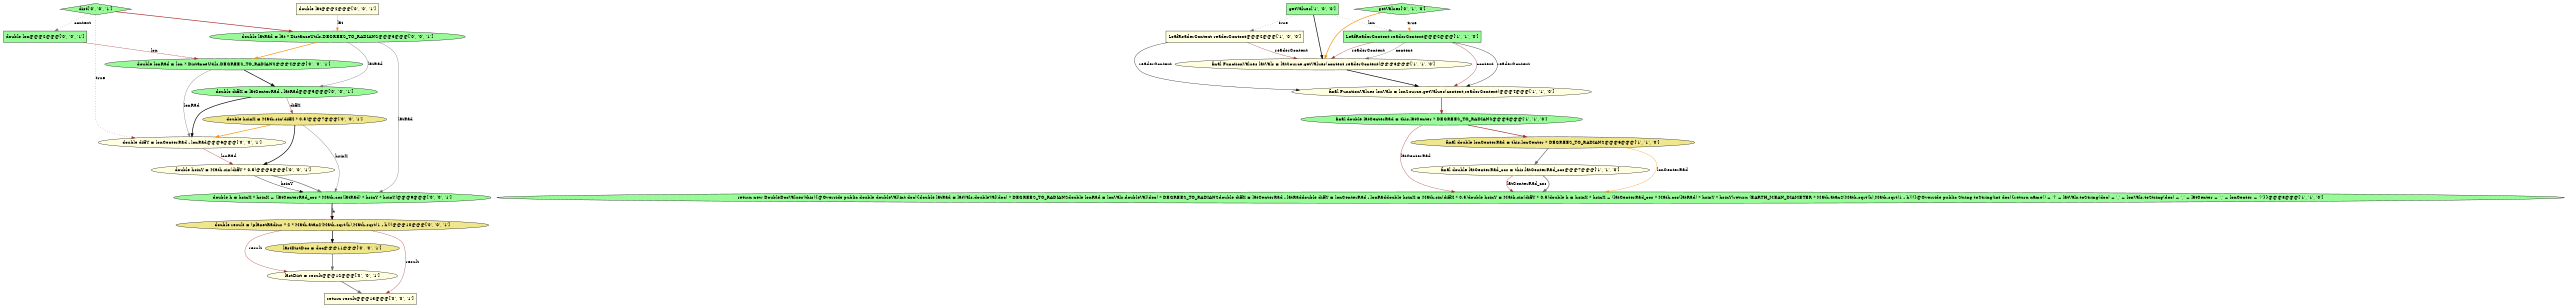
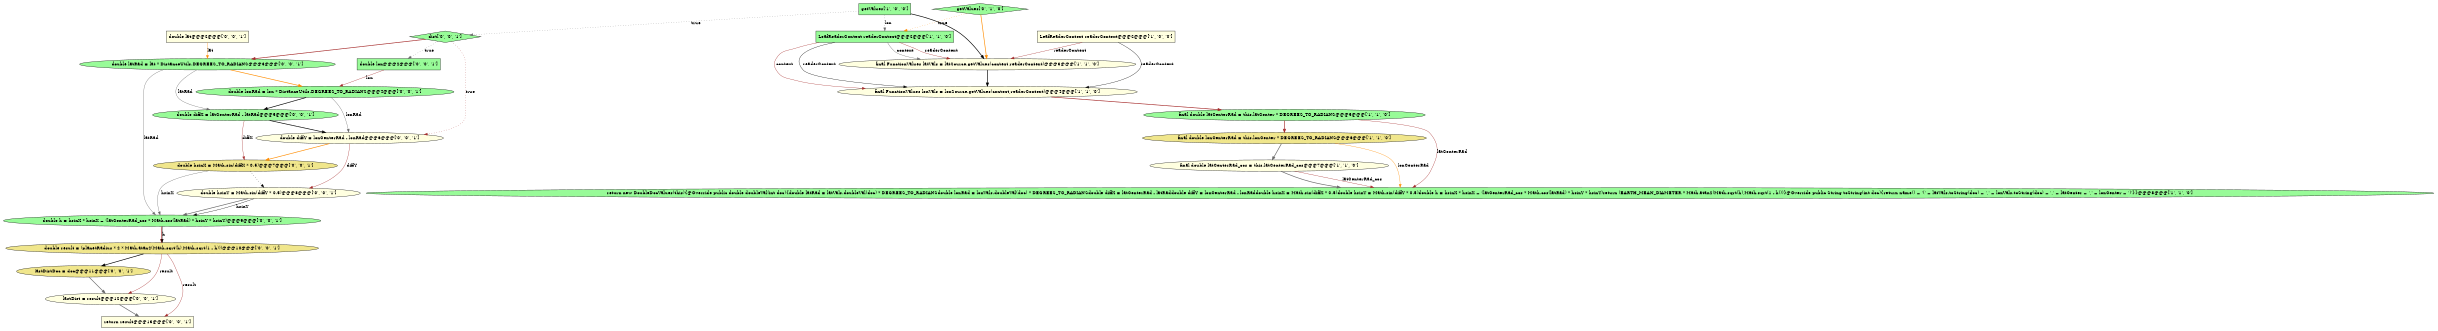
edge "getValues['1', '0', '0']" -> "LeafReaderContext readerContext@@@2@@@['1', '0', '0']": now "getValues['1', '0', '0']" -> "dist['0', '0', '1']"
edge "dist['0', '0', '1']" -> "double lon@@@2@@@['0', '0', '1']": label "context" -> "true"
edge "double hsinX = Math.sin(diffX * 0.5)@@@7@@@['0', '0', '1']" -> "double diffY = lonCenterRad - lonRad@@@6@@@['0', '0', '1']": reversed
edge "double hsinX = Math.sin(diffX * 0.5)@@@7@@@['0', '0', '1']" -> "double hsinY = Math.sin(diffY * 0.5)@@@8@@@['0', '0', '1']": style bold -> dotted
edge "double diffY = lonCenterRad - lonRad@@@6@@@['0', '0', '1']" -> "double hsinY = Math.sin(diffY * 0.5)@@@8@@@['0', '0', '1']": label "lonRad" -> "diffY"
